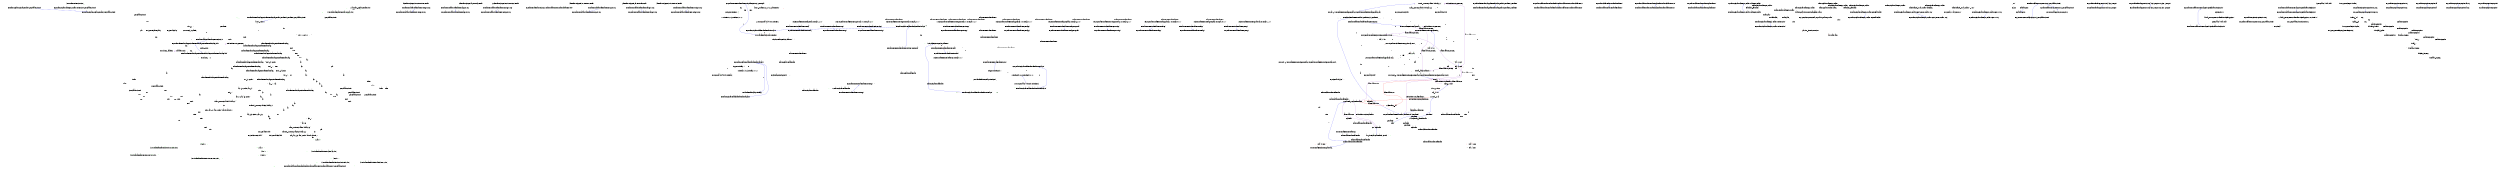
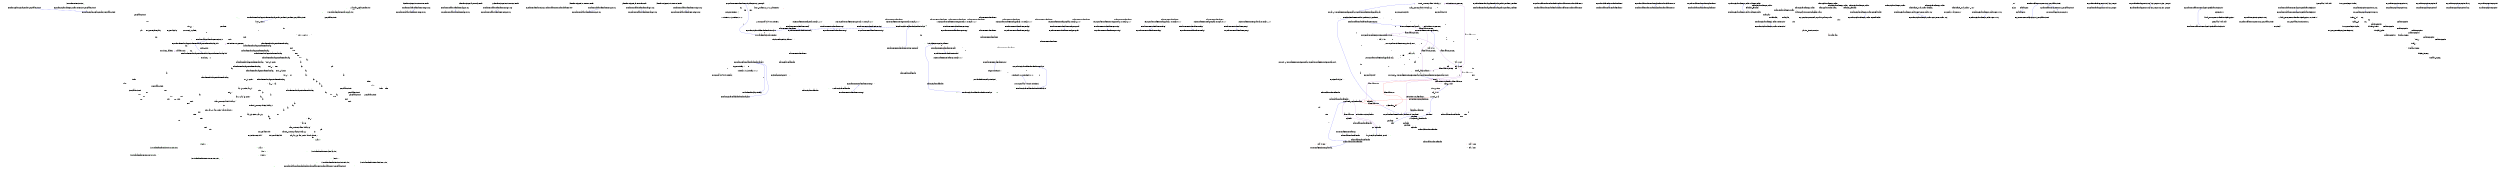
edge "Humanizer.Tests.Extensions.DateHumanizeTests" -> "VerifyWithCurrentDate(expectedString, deltaFromNow)": added, label "Humanizer.Tests.Extensions.DateHumanizeTests"
